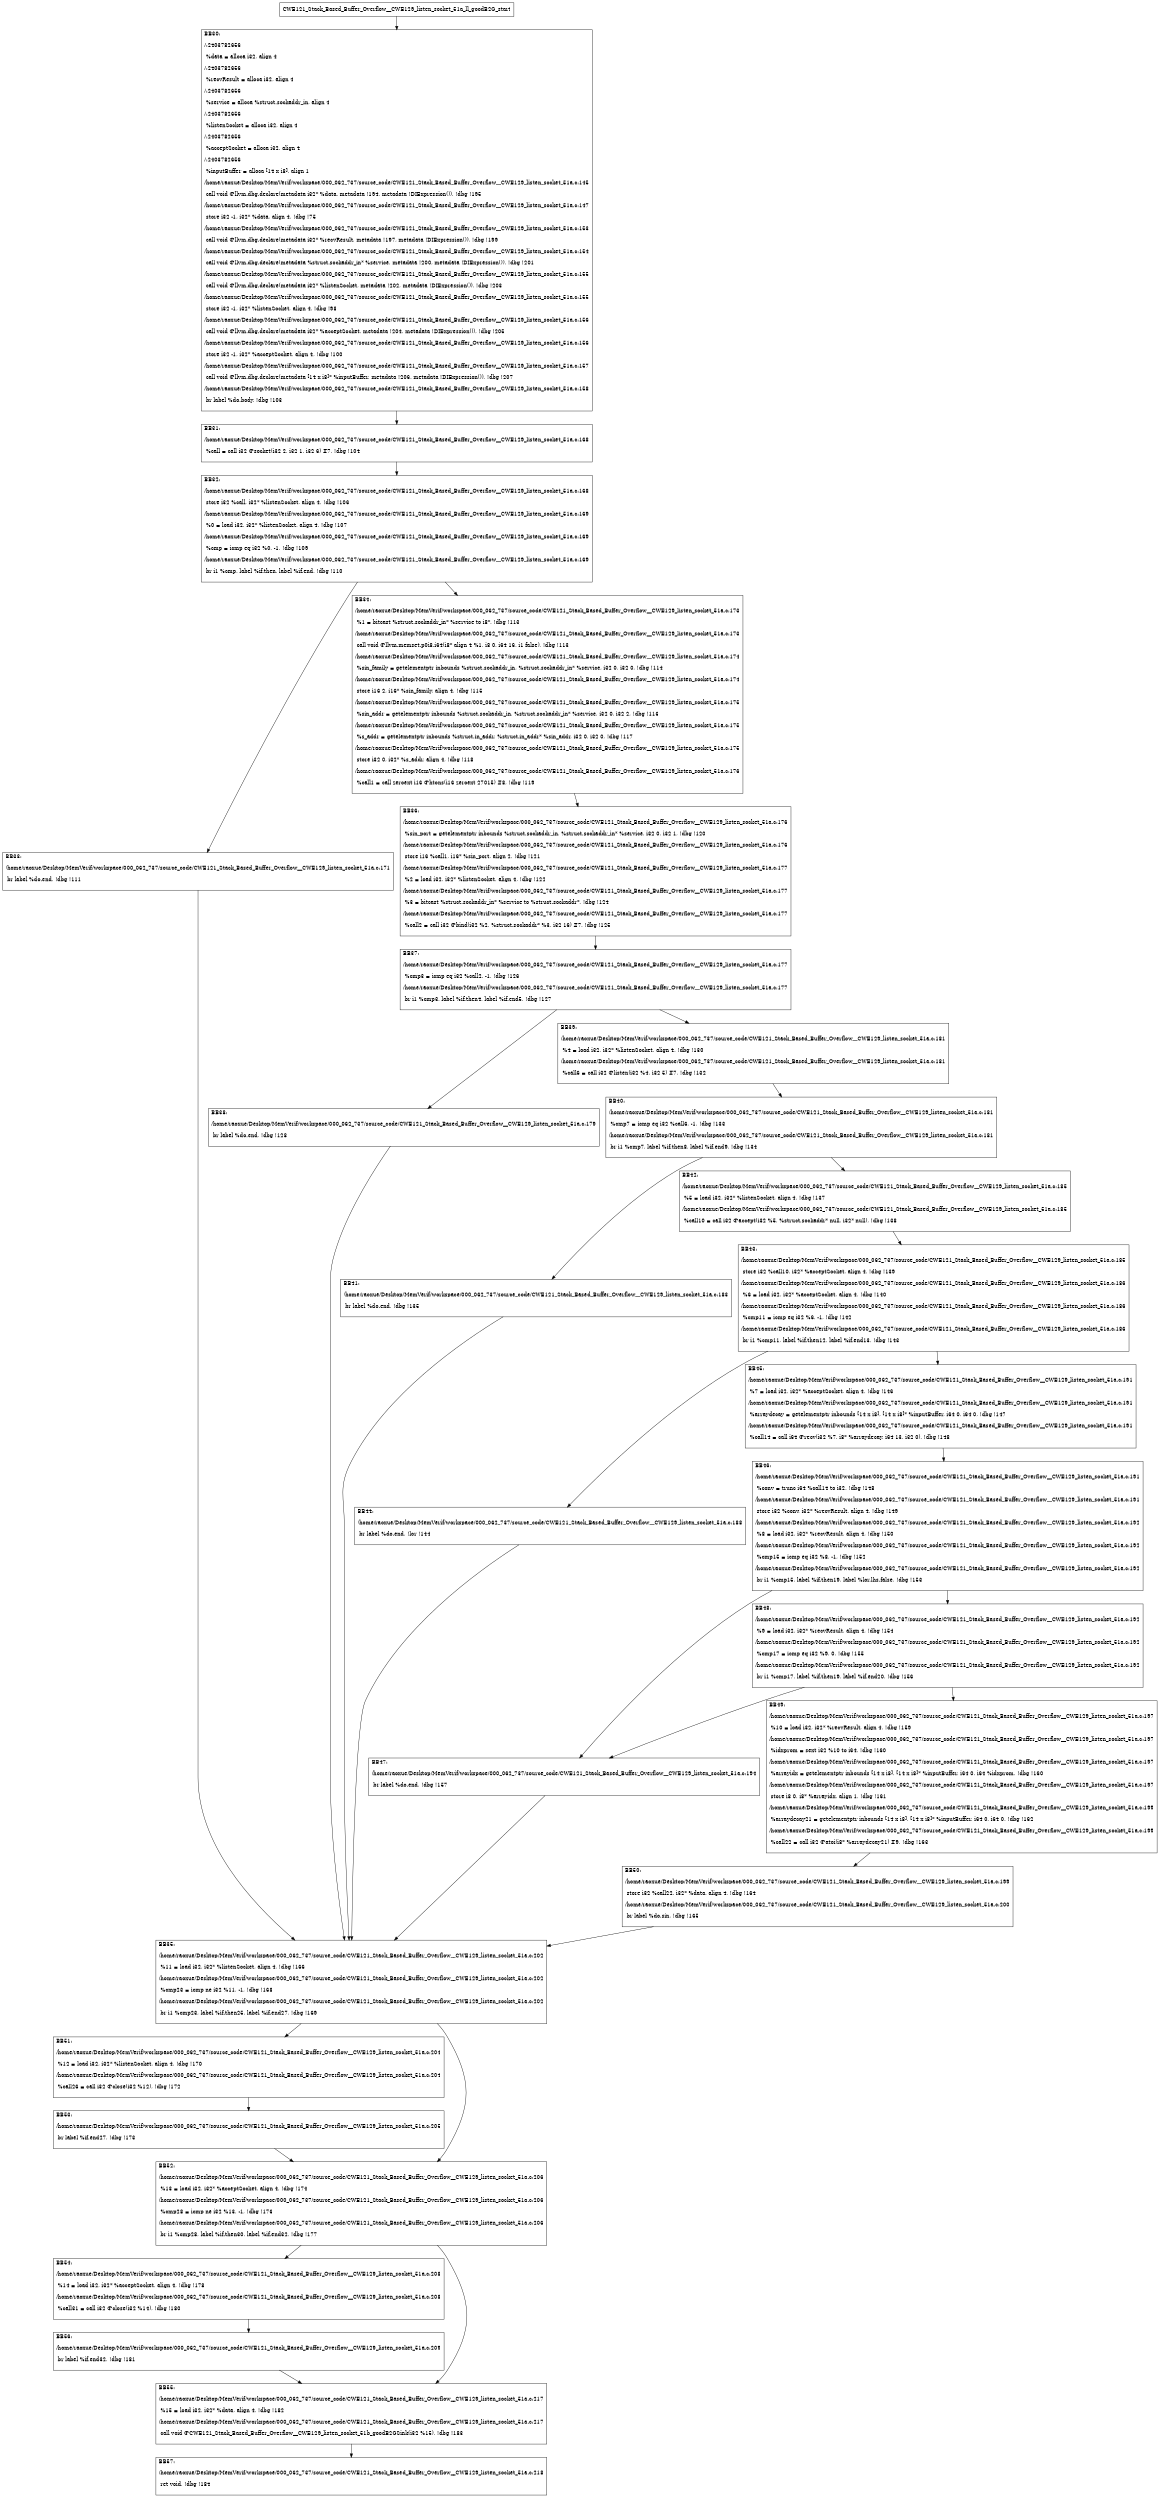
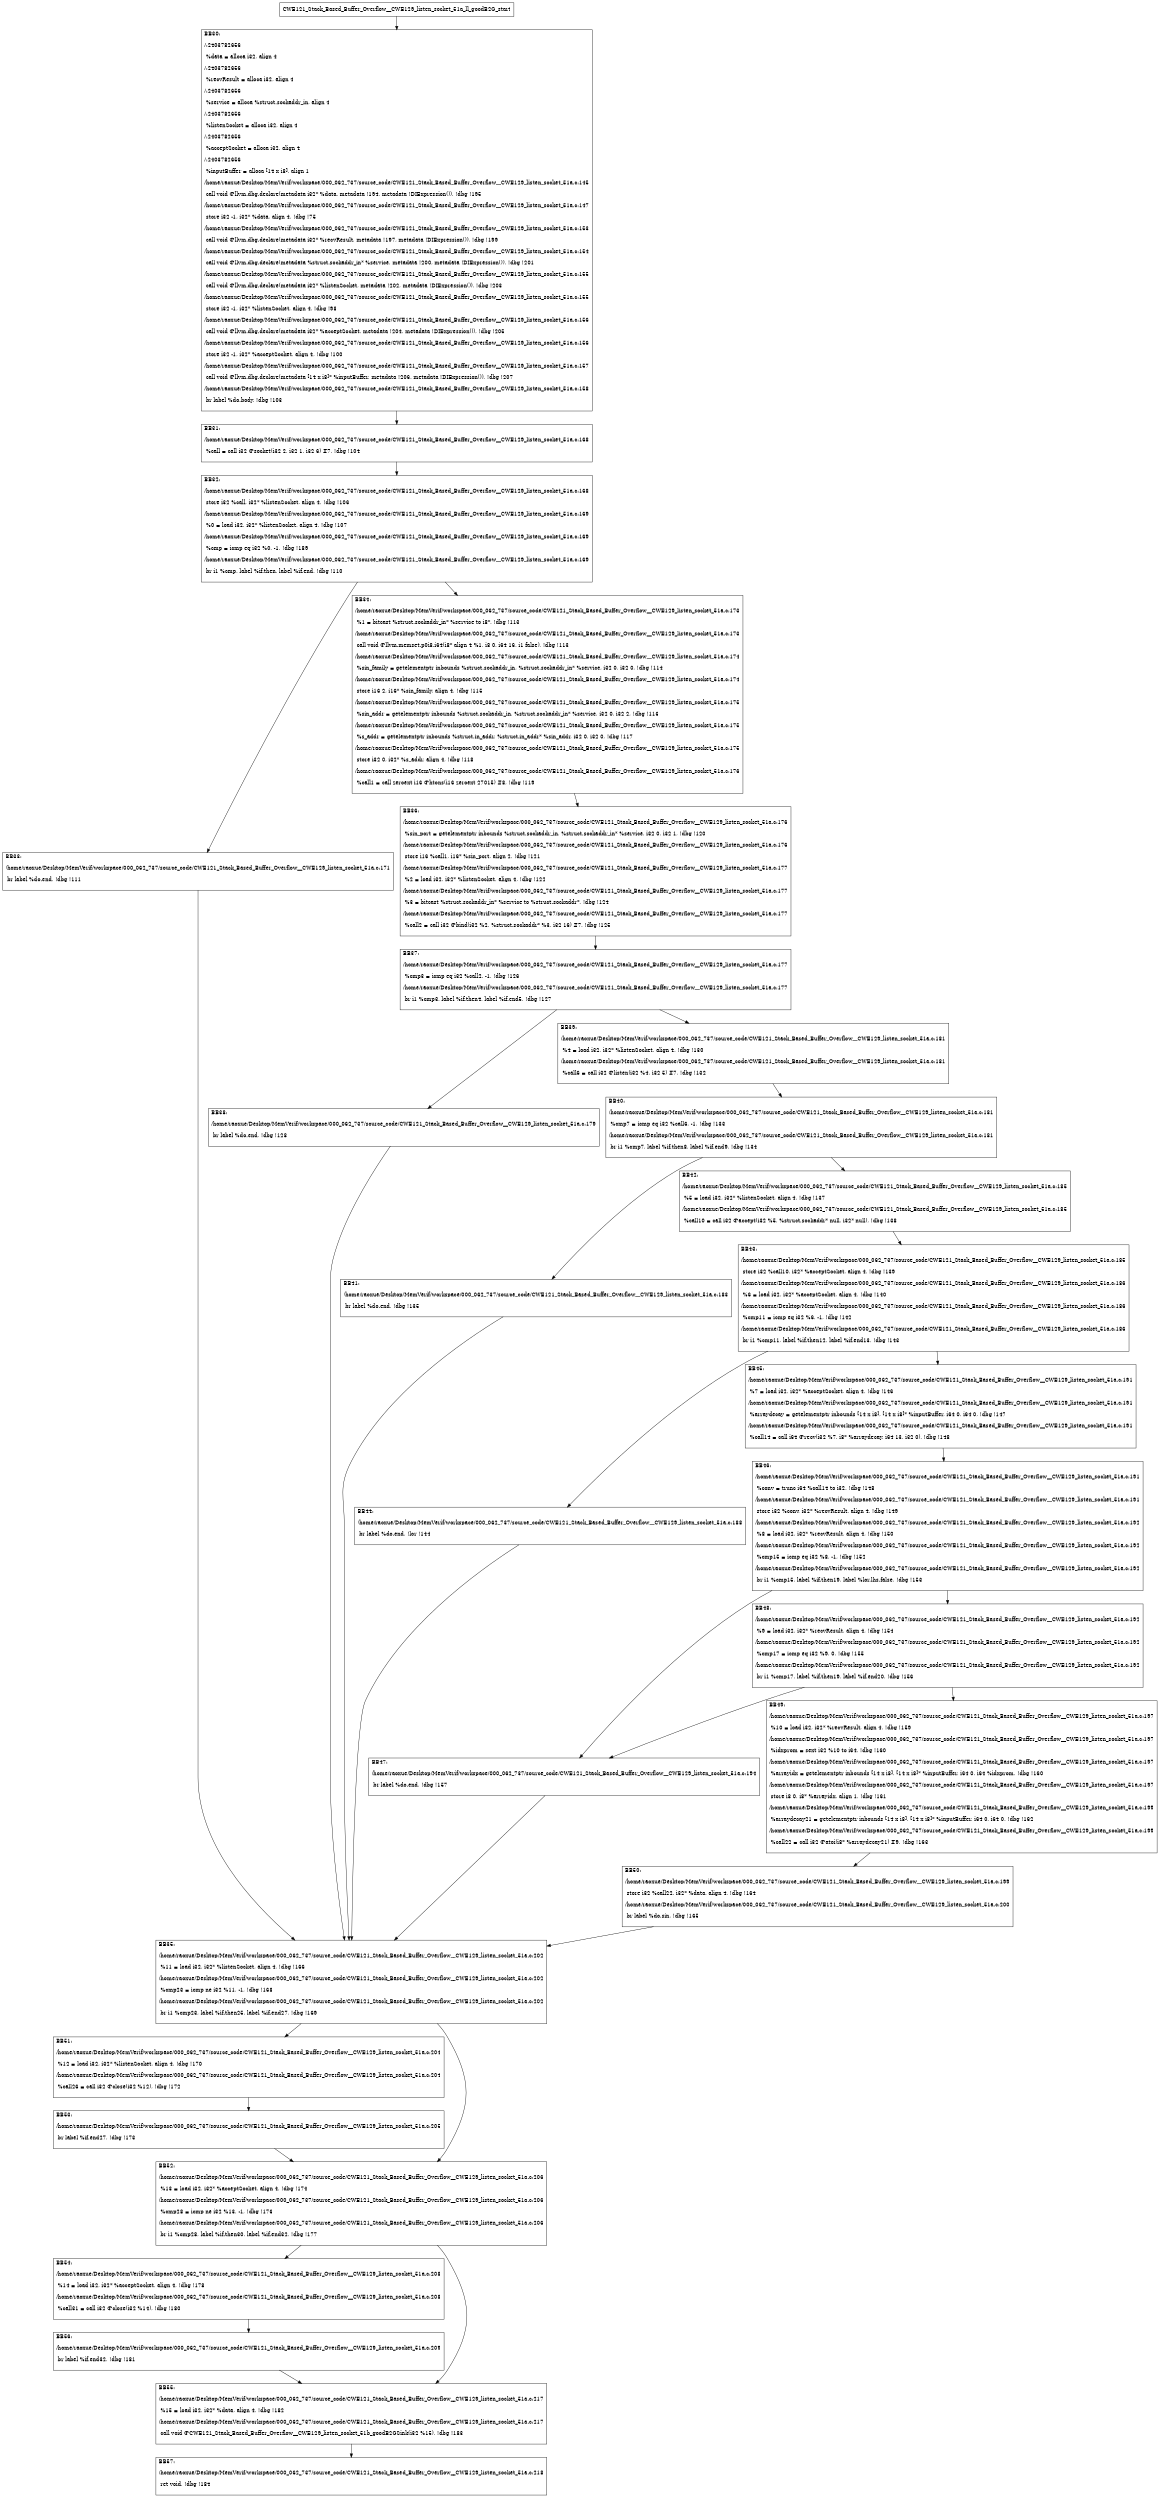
node "BB32:": text "%cmp = icmp eq i32 %0, -1, !dbg !109" -> "%cmp = icmp eq i32 %0, -1, !dbg !189"
